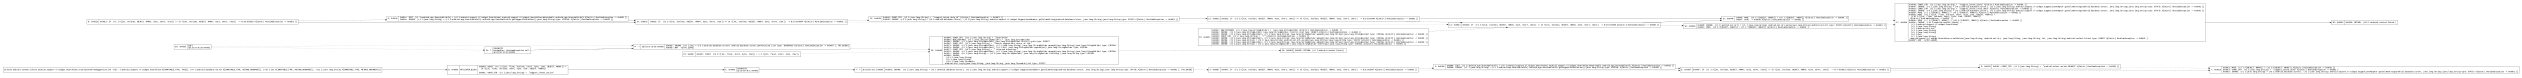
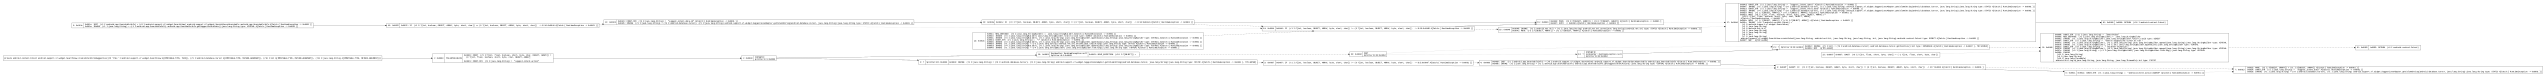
node "8: 0x001a": removed
node "19: 0x0061": added
